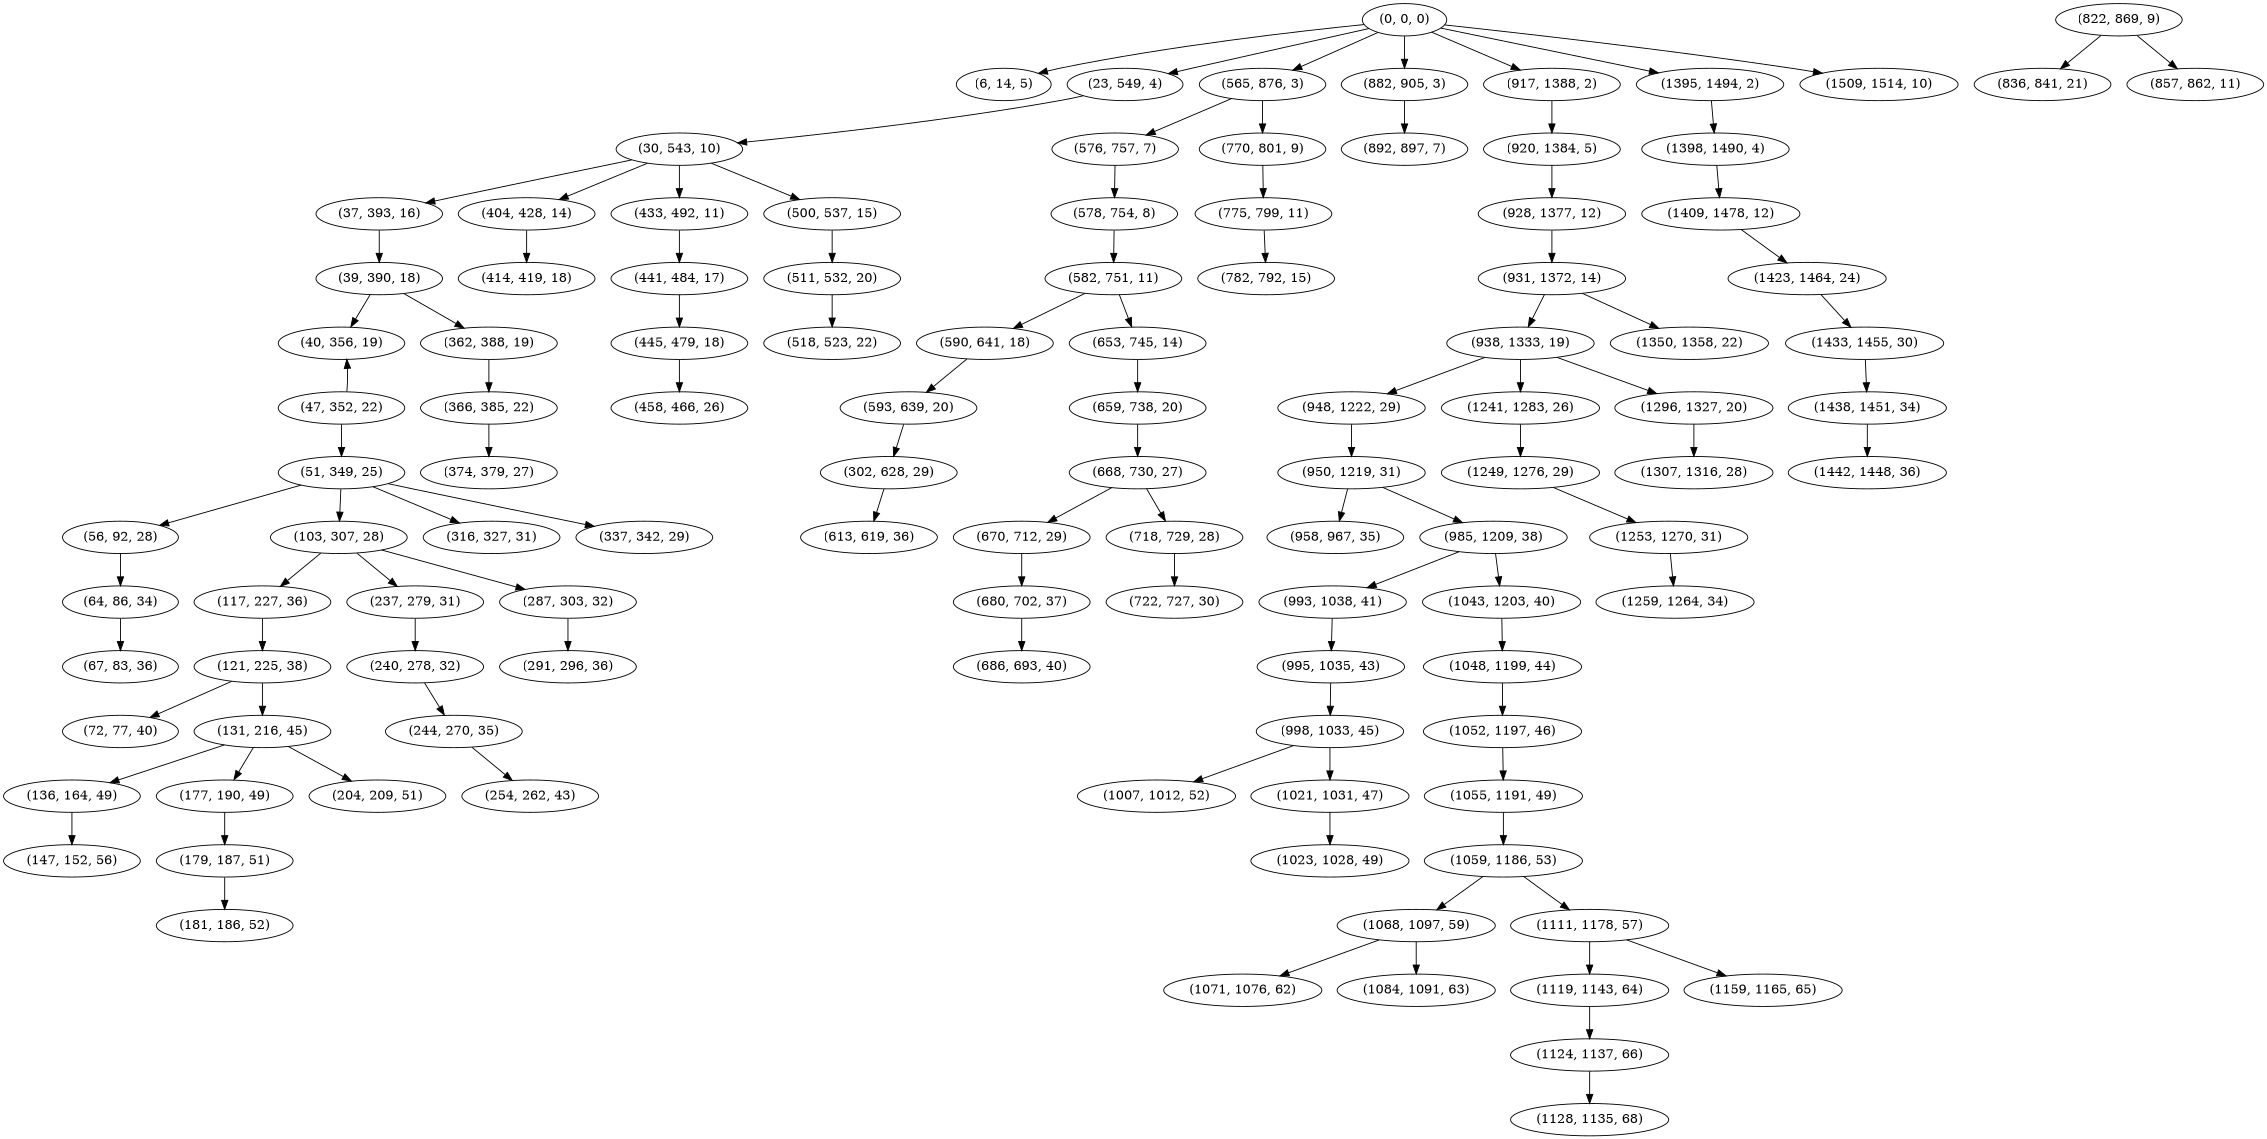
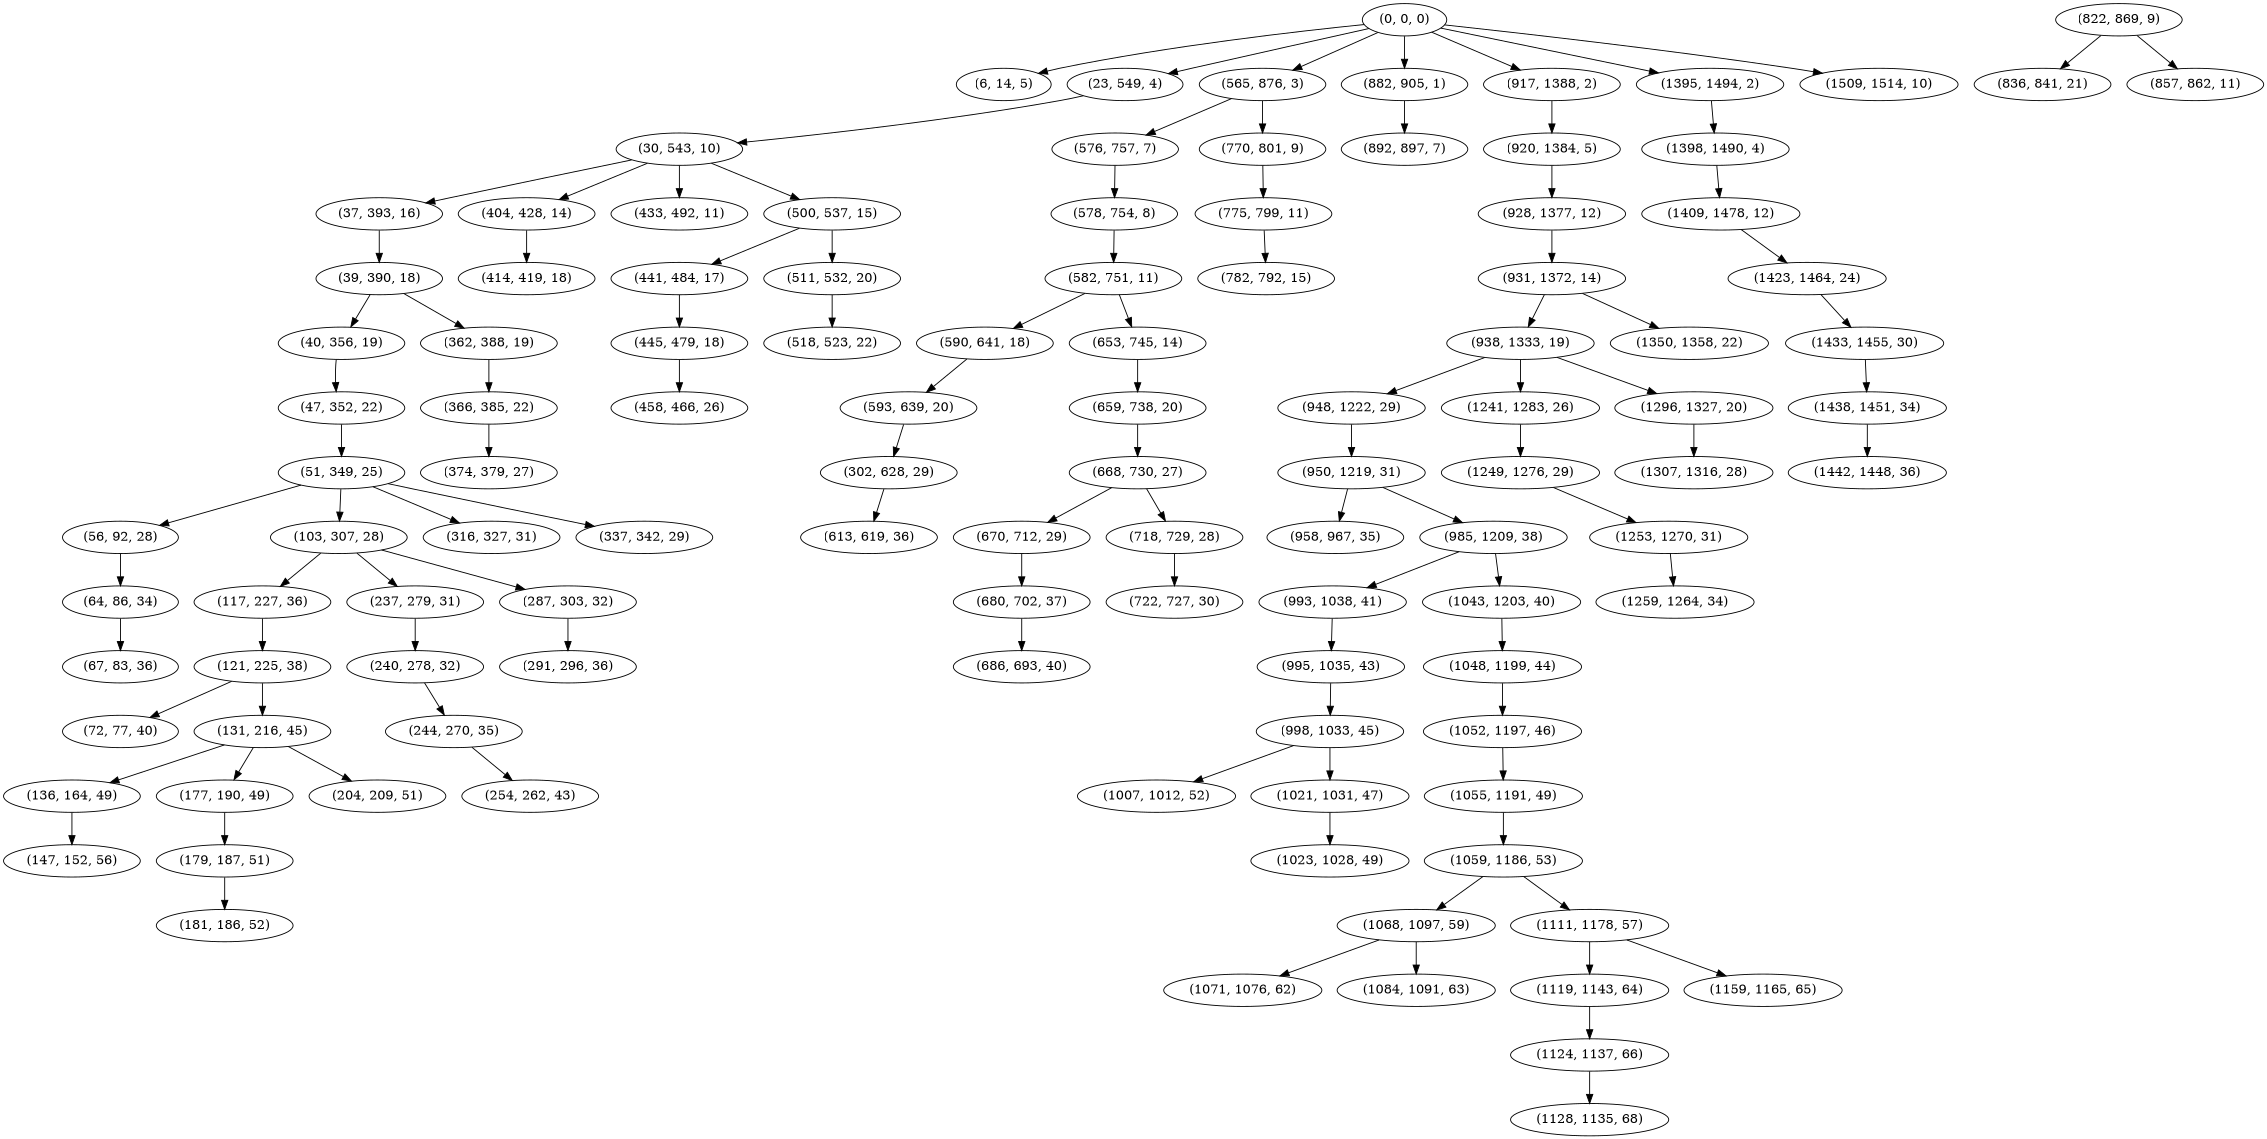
node "(882, 905, 3)": label "(882, 905, 3)" -> "(882, 905, 1)"
edge "(433, 492, 11)" -> "(441, 484, 17)": now "(500, 537, 15)" -> "(441, 484, 17)"
edge "(47, 352, 22)" -> "(40, 356, 19)": reversed
